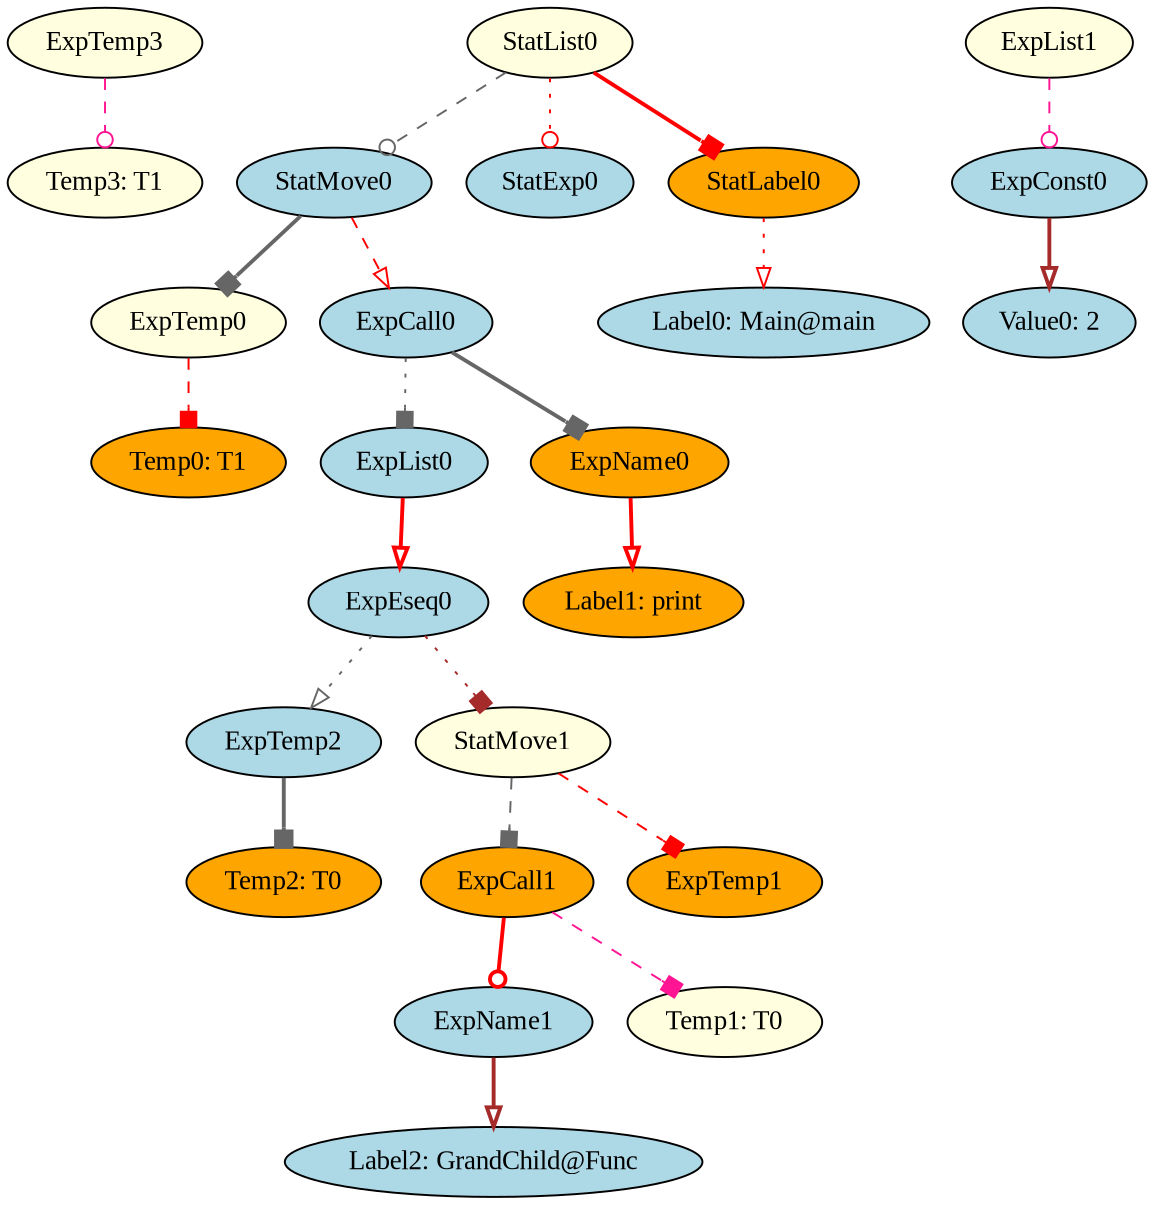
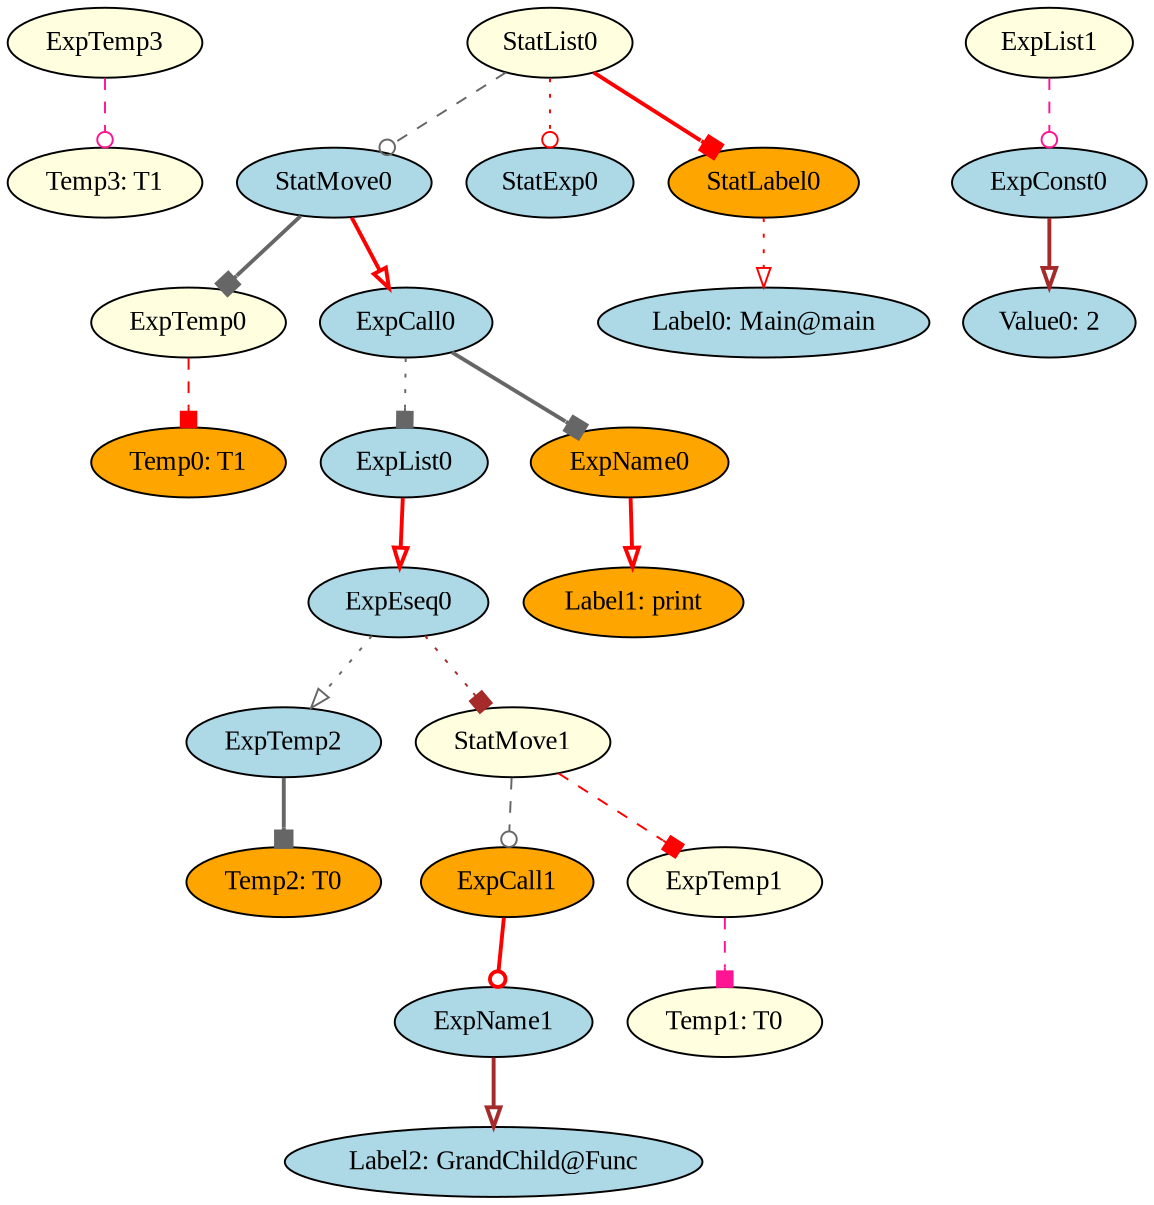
edge "StatMove0" -> "ExpCall0": style dashed -> bold
edge "StatMove1" -> "ExpCall1": arrowhead box -> odot
node "ExpTemp1": fillcolor orange -> lightyellow
edge "ExpCall1" -> "Temp1: T0": now "ExpTemp1" -> "Temp1: T0"
